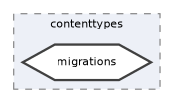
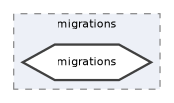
cluster "contenttypes": label "contenttypes" -> "migrations"
